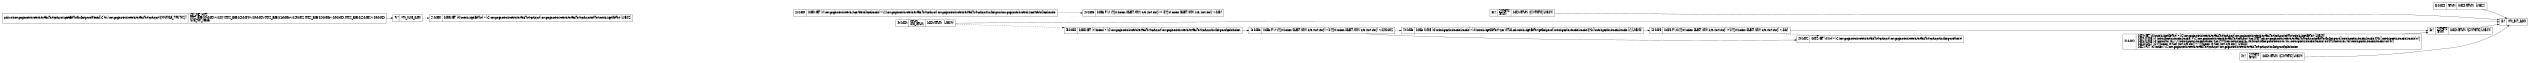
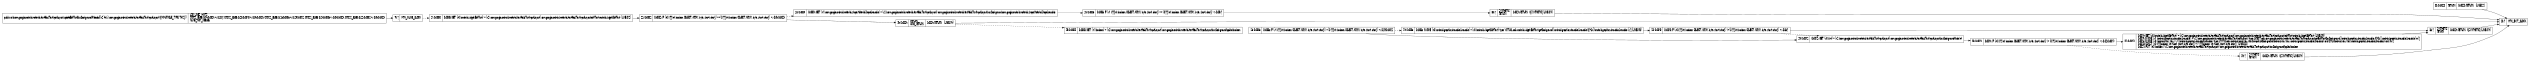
edge "24: 0x0006" -> "35: ?": added
node "22: 0x0002": added
edge "25: 0x0008" -> "26: 0x000a": removed
node "30: 0x0014": added
